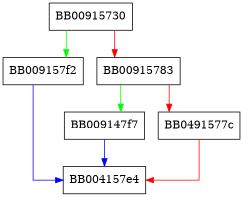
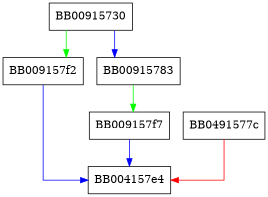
edge "BB00915730" -> "BB00915783": color red -> blue
edge "BB00915783" -> "BB0491577c": removed
node "BB009147f7": label "BB009147f7" -> "BB009157f7"
